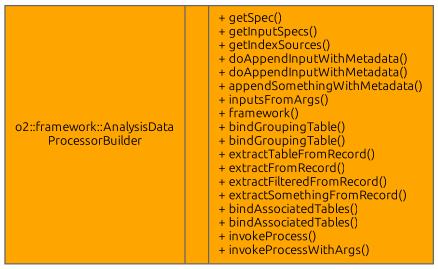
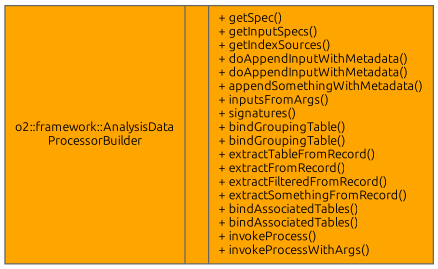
node "o2::framework::AnalysisData": text "+ framework()" -> "+ signatures()"
